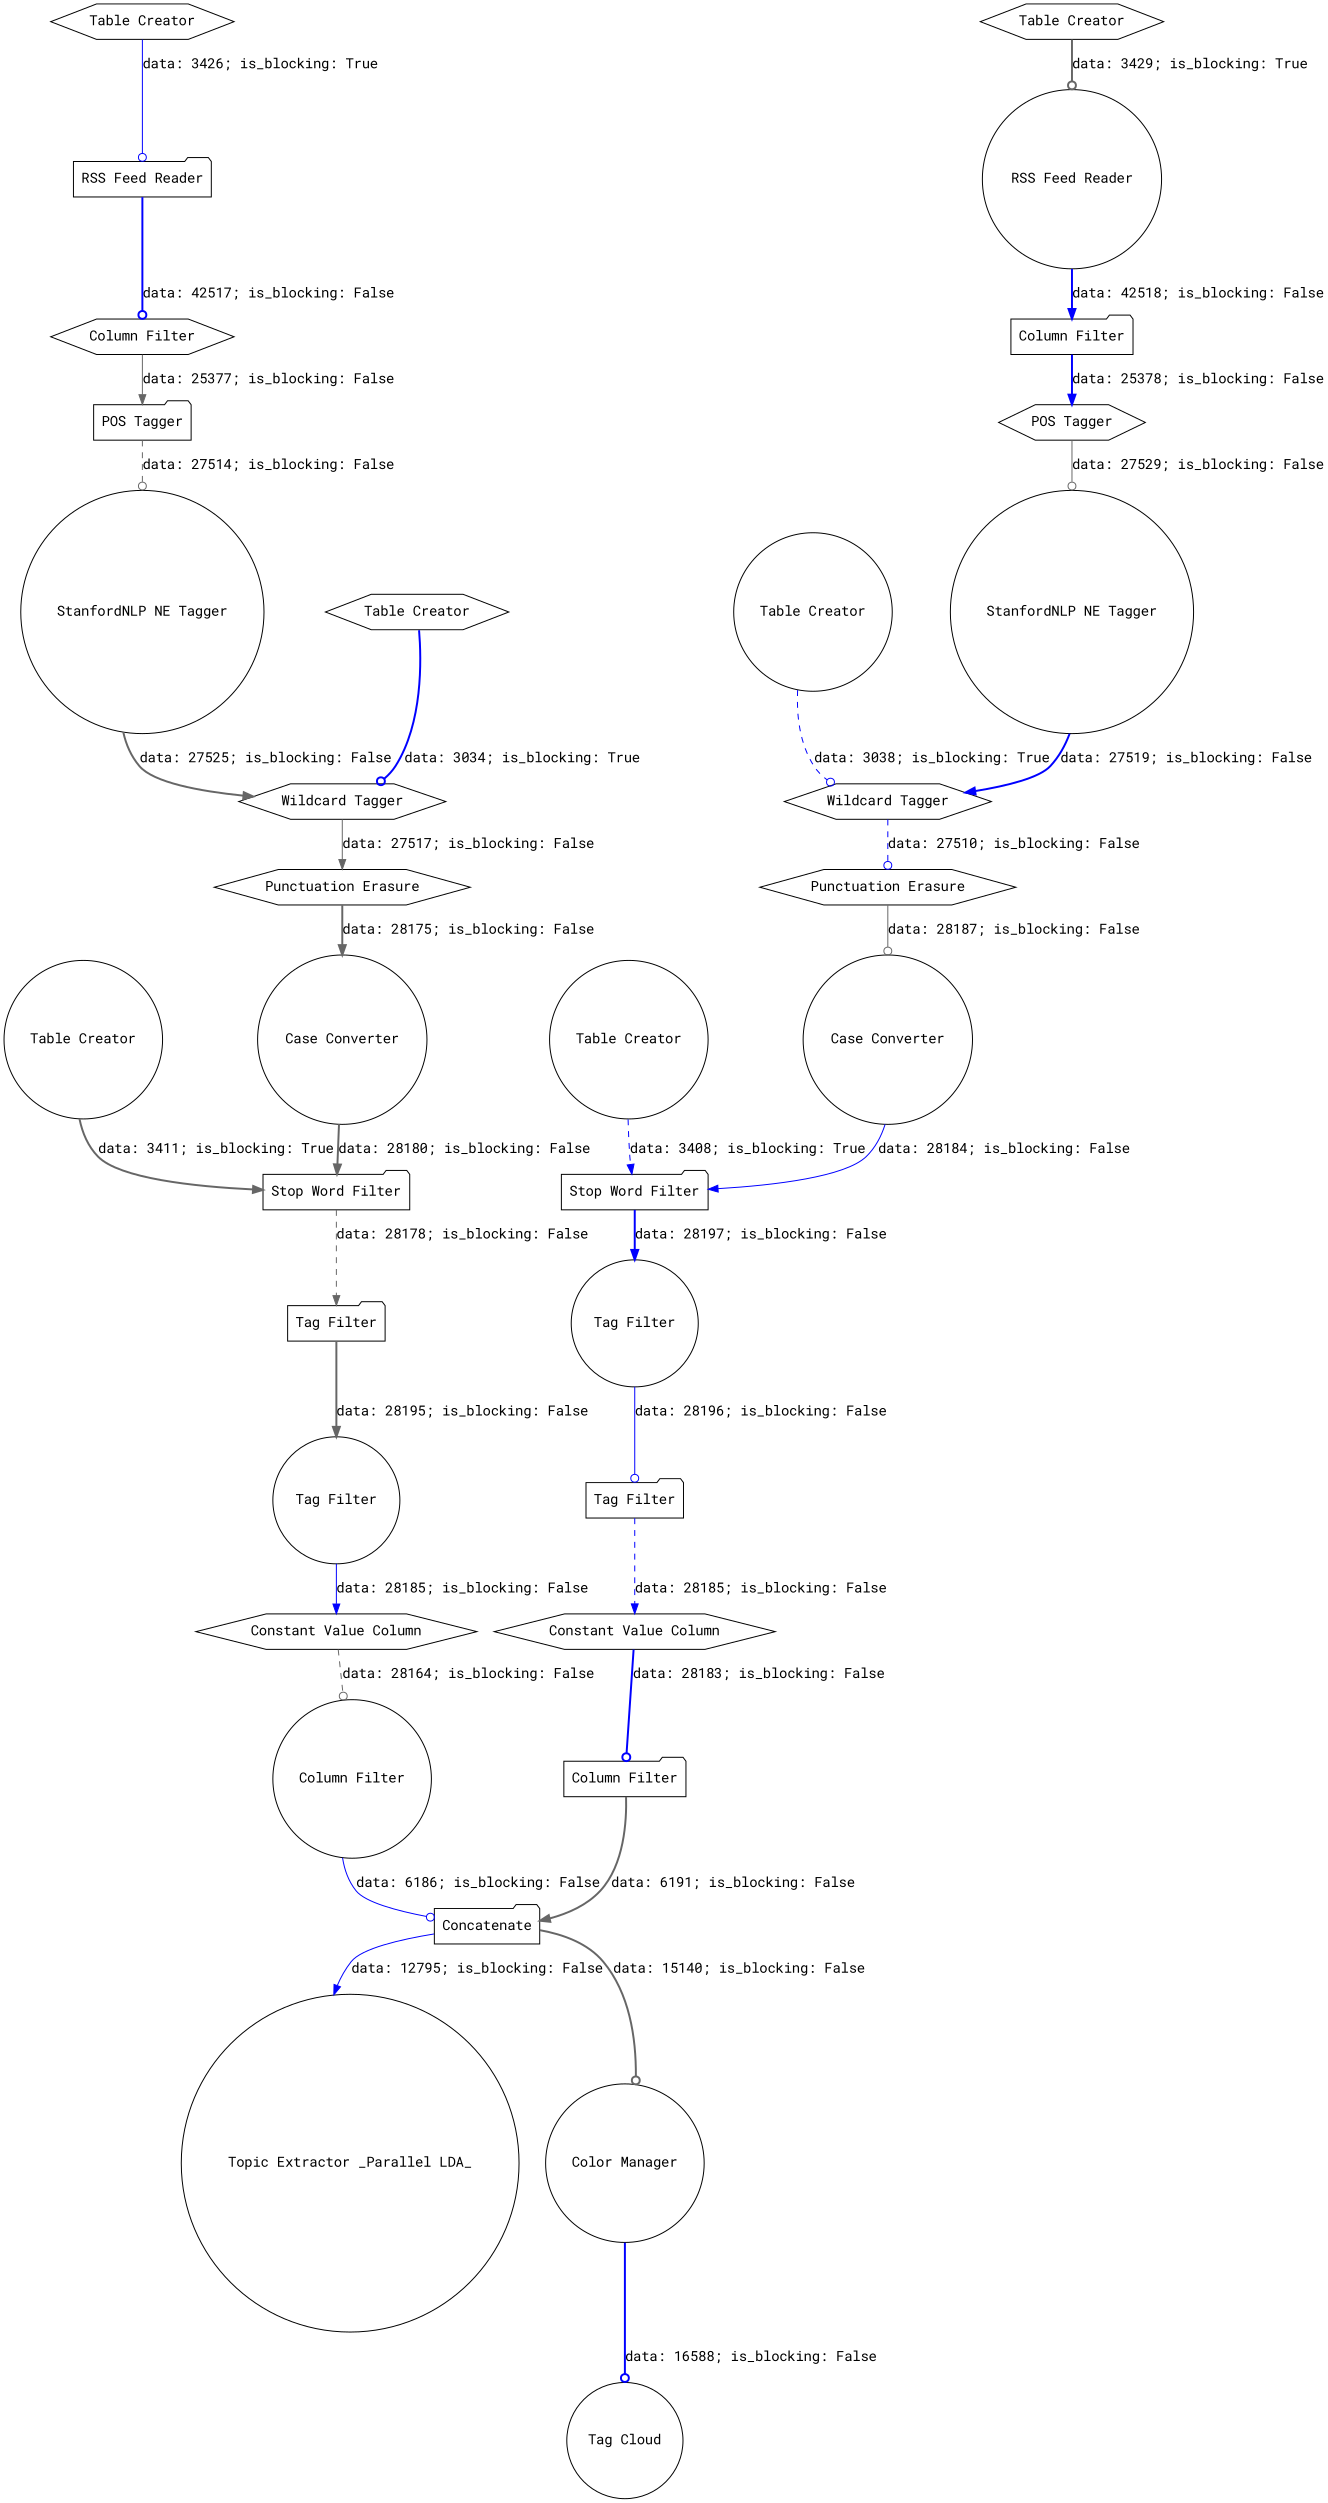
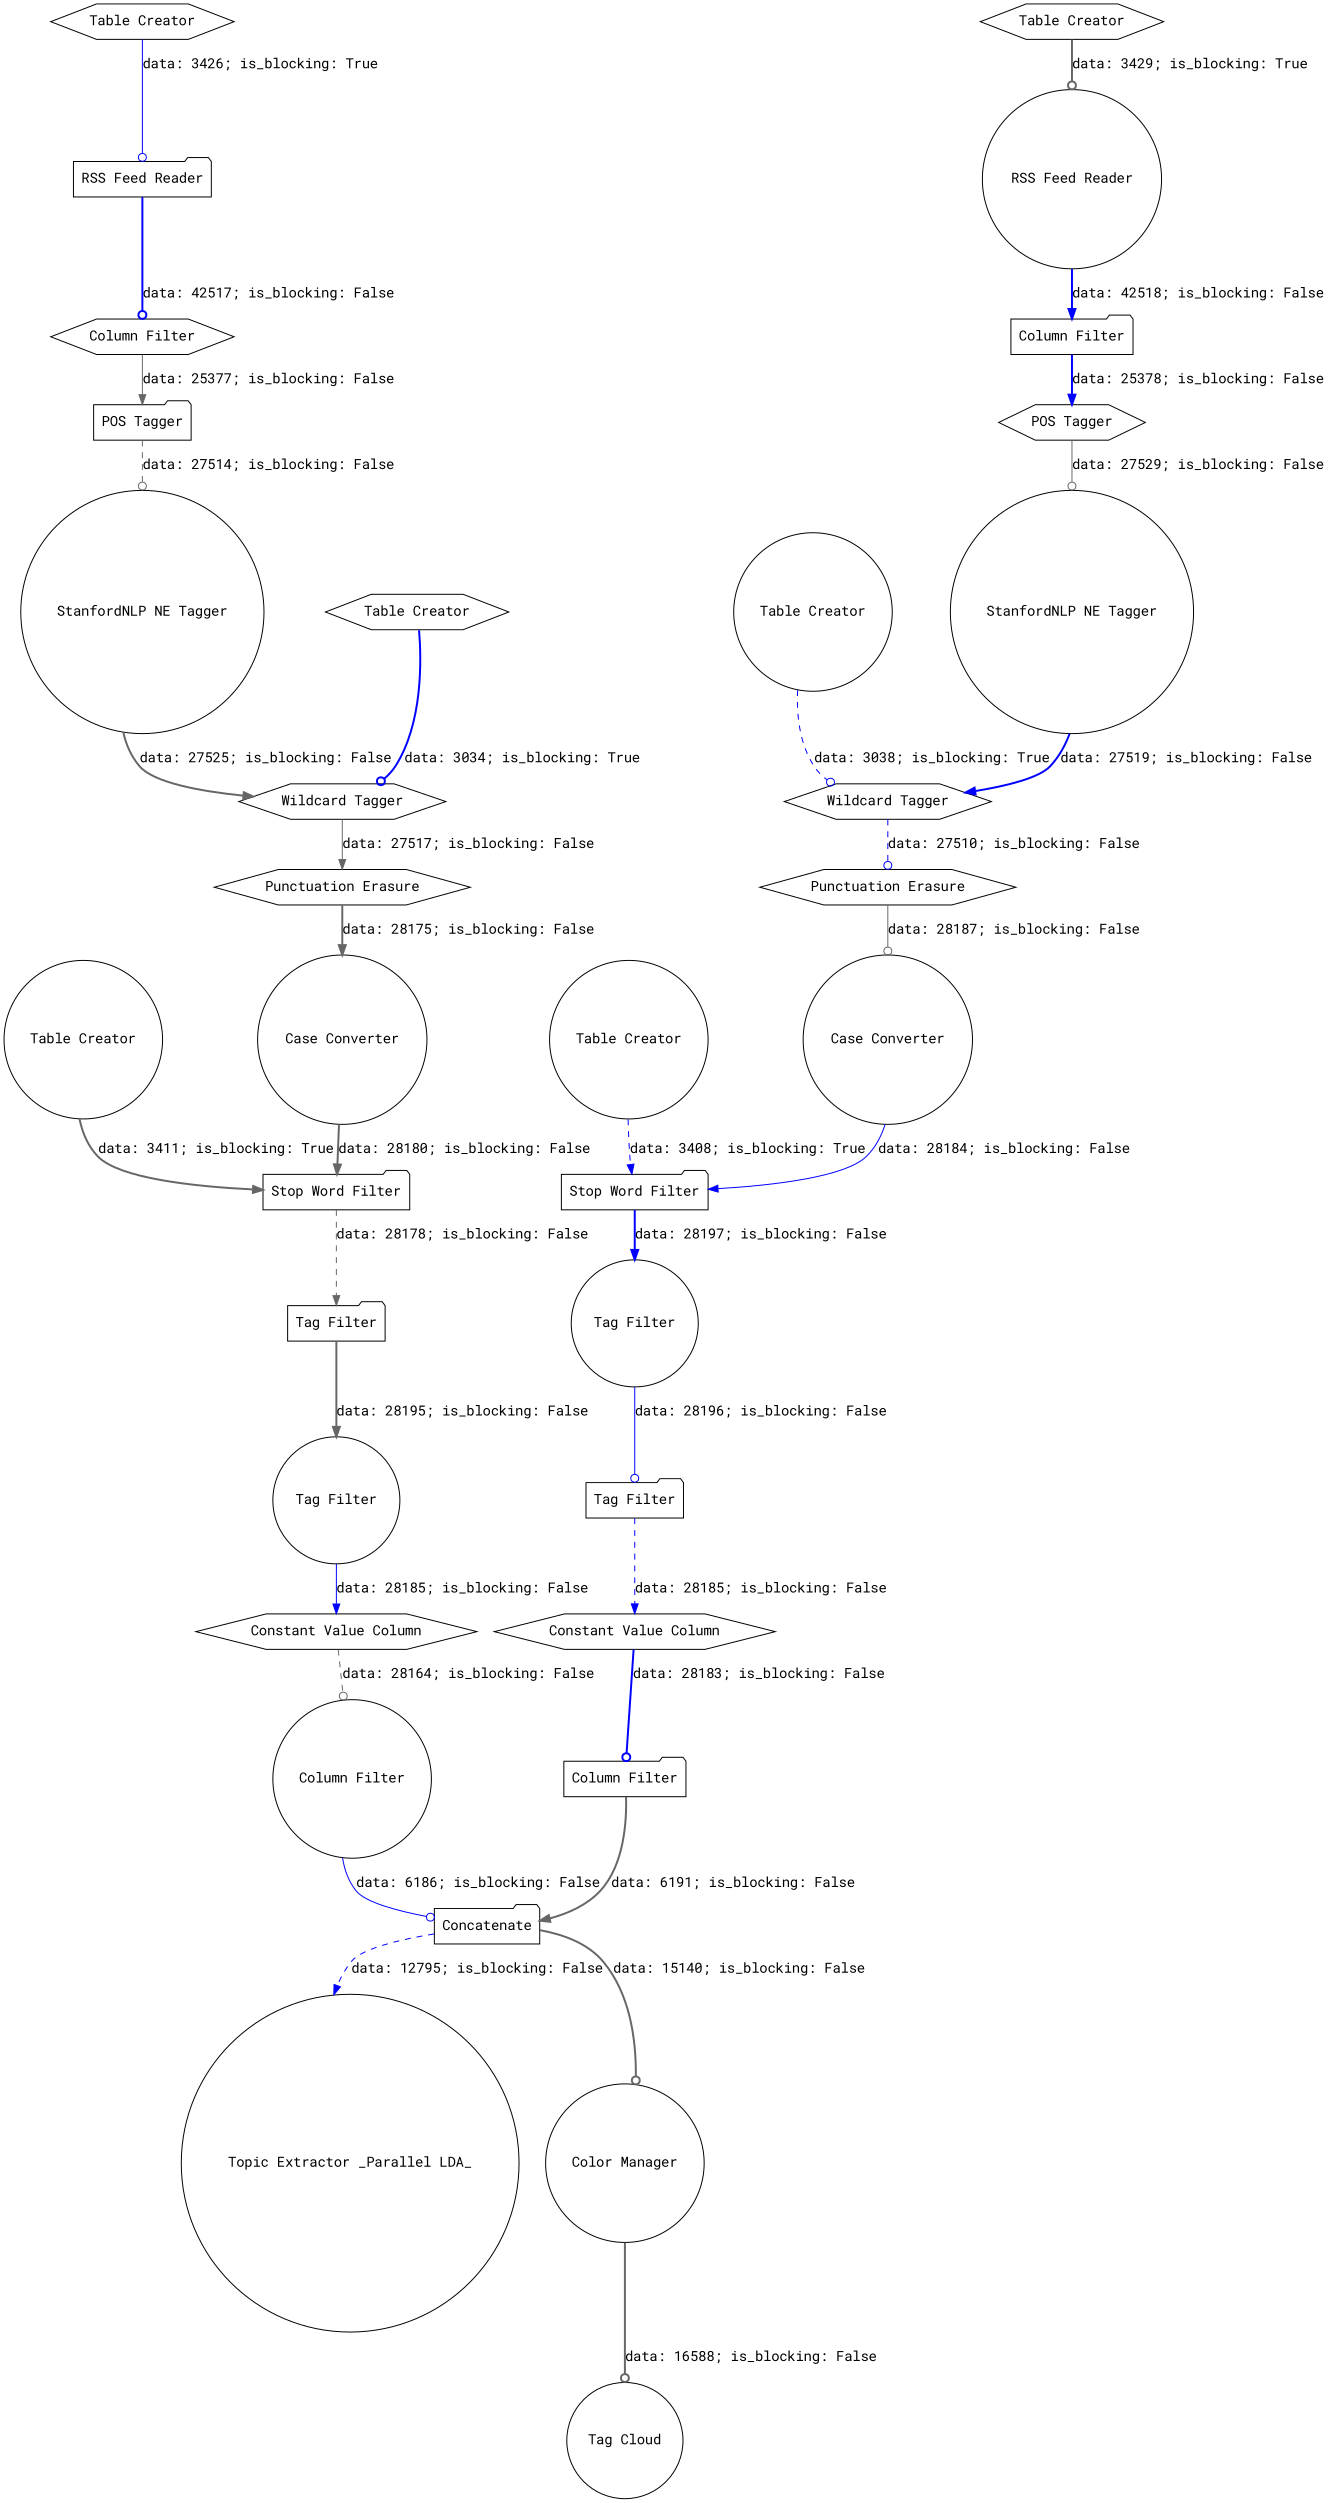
edge "Concatenate" -> "Topic Extractor _Parallel LDA_": style solid -> dashed
edge "Color Manager" -> "Tag Cloud": color blue -> gray40
